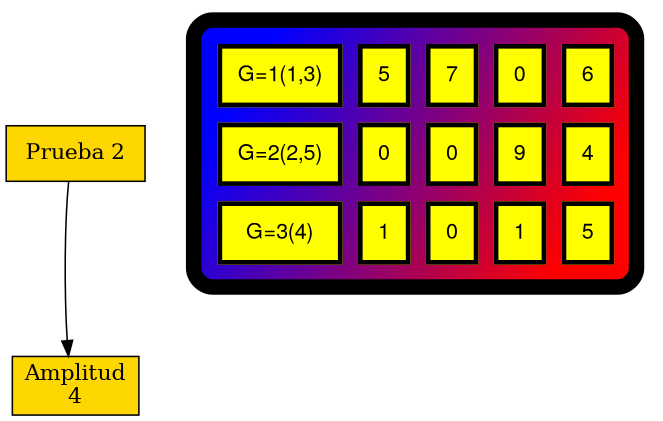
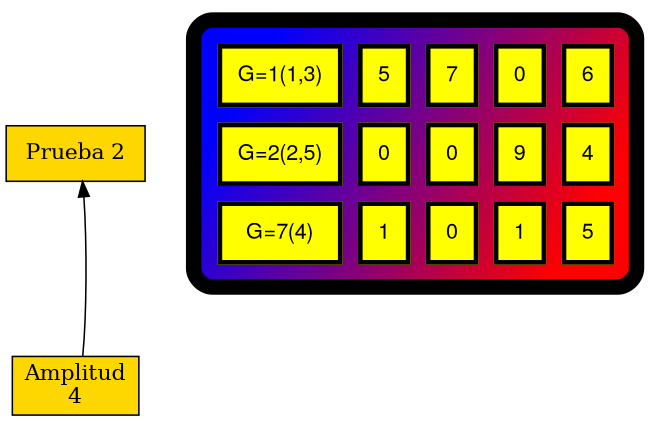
node "G=1(1,3)": text "G=3(4)" -> "G=7(4)"
edge "Prueba 2" -> "Amplitud 4": reversed
